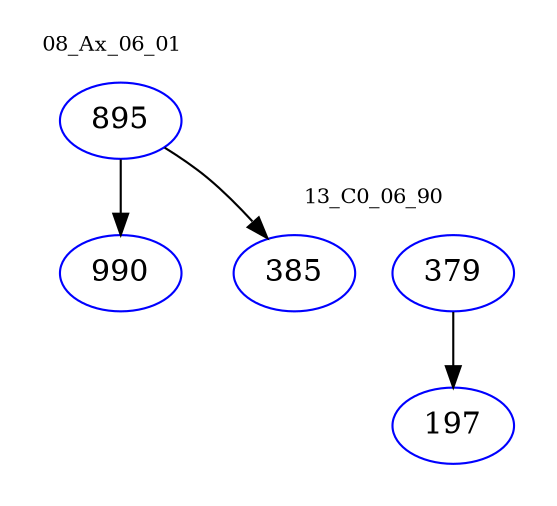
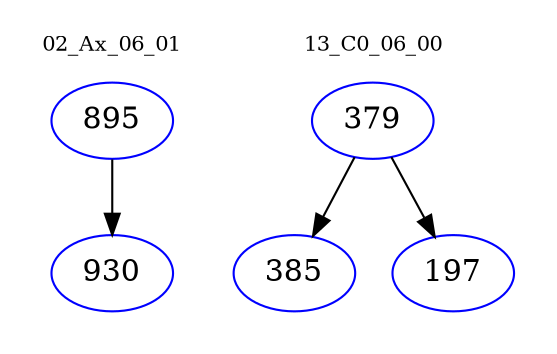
cluster "08_Ax_06_01": label "08_Ax_06_01" -> "02_Ax_06_01"
cluster "13_C0_06_90": label "13_C0_06_90" -> "13_C0_06_00"
edge "895" -> "385": now "379" -> "385"
node "990": label "990" -> "930"
